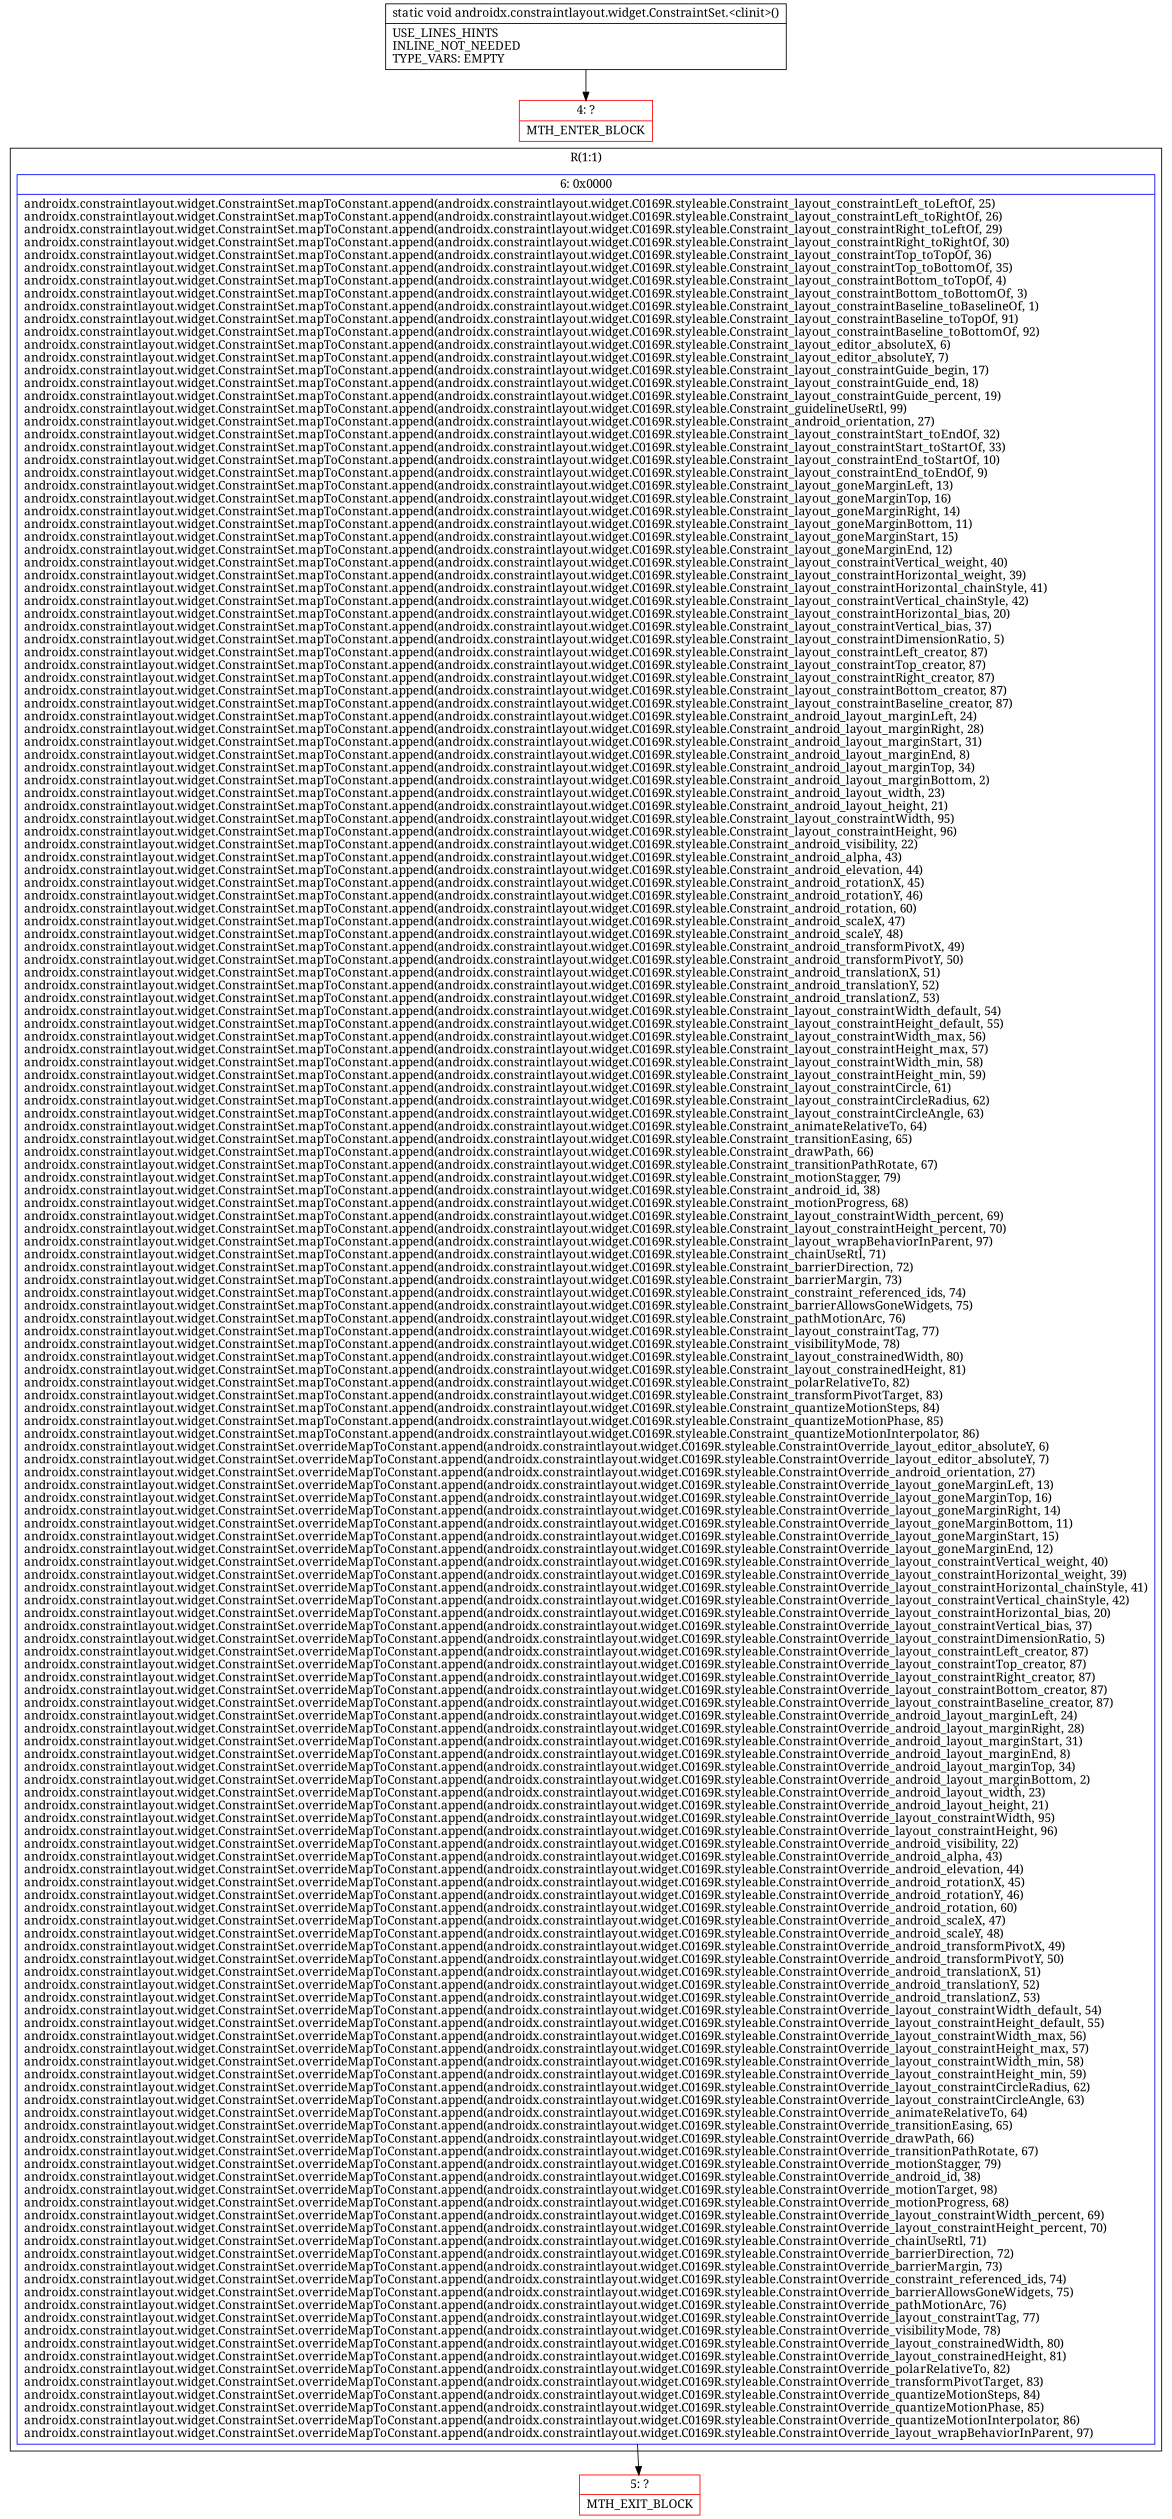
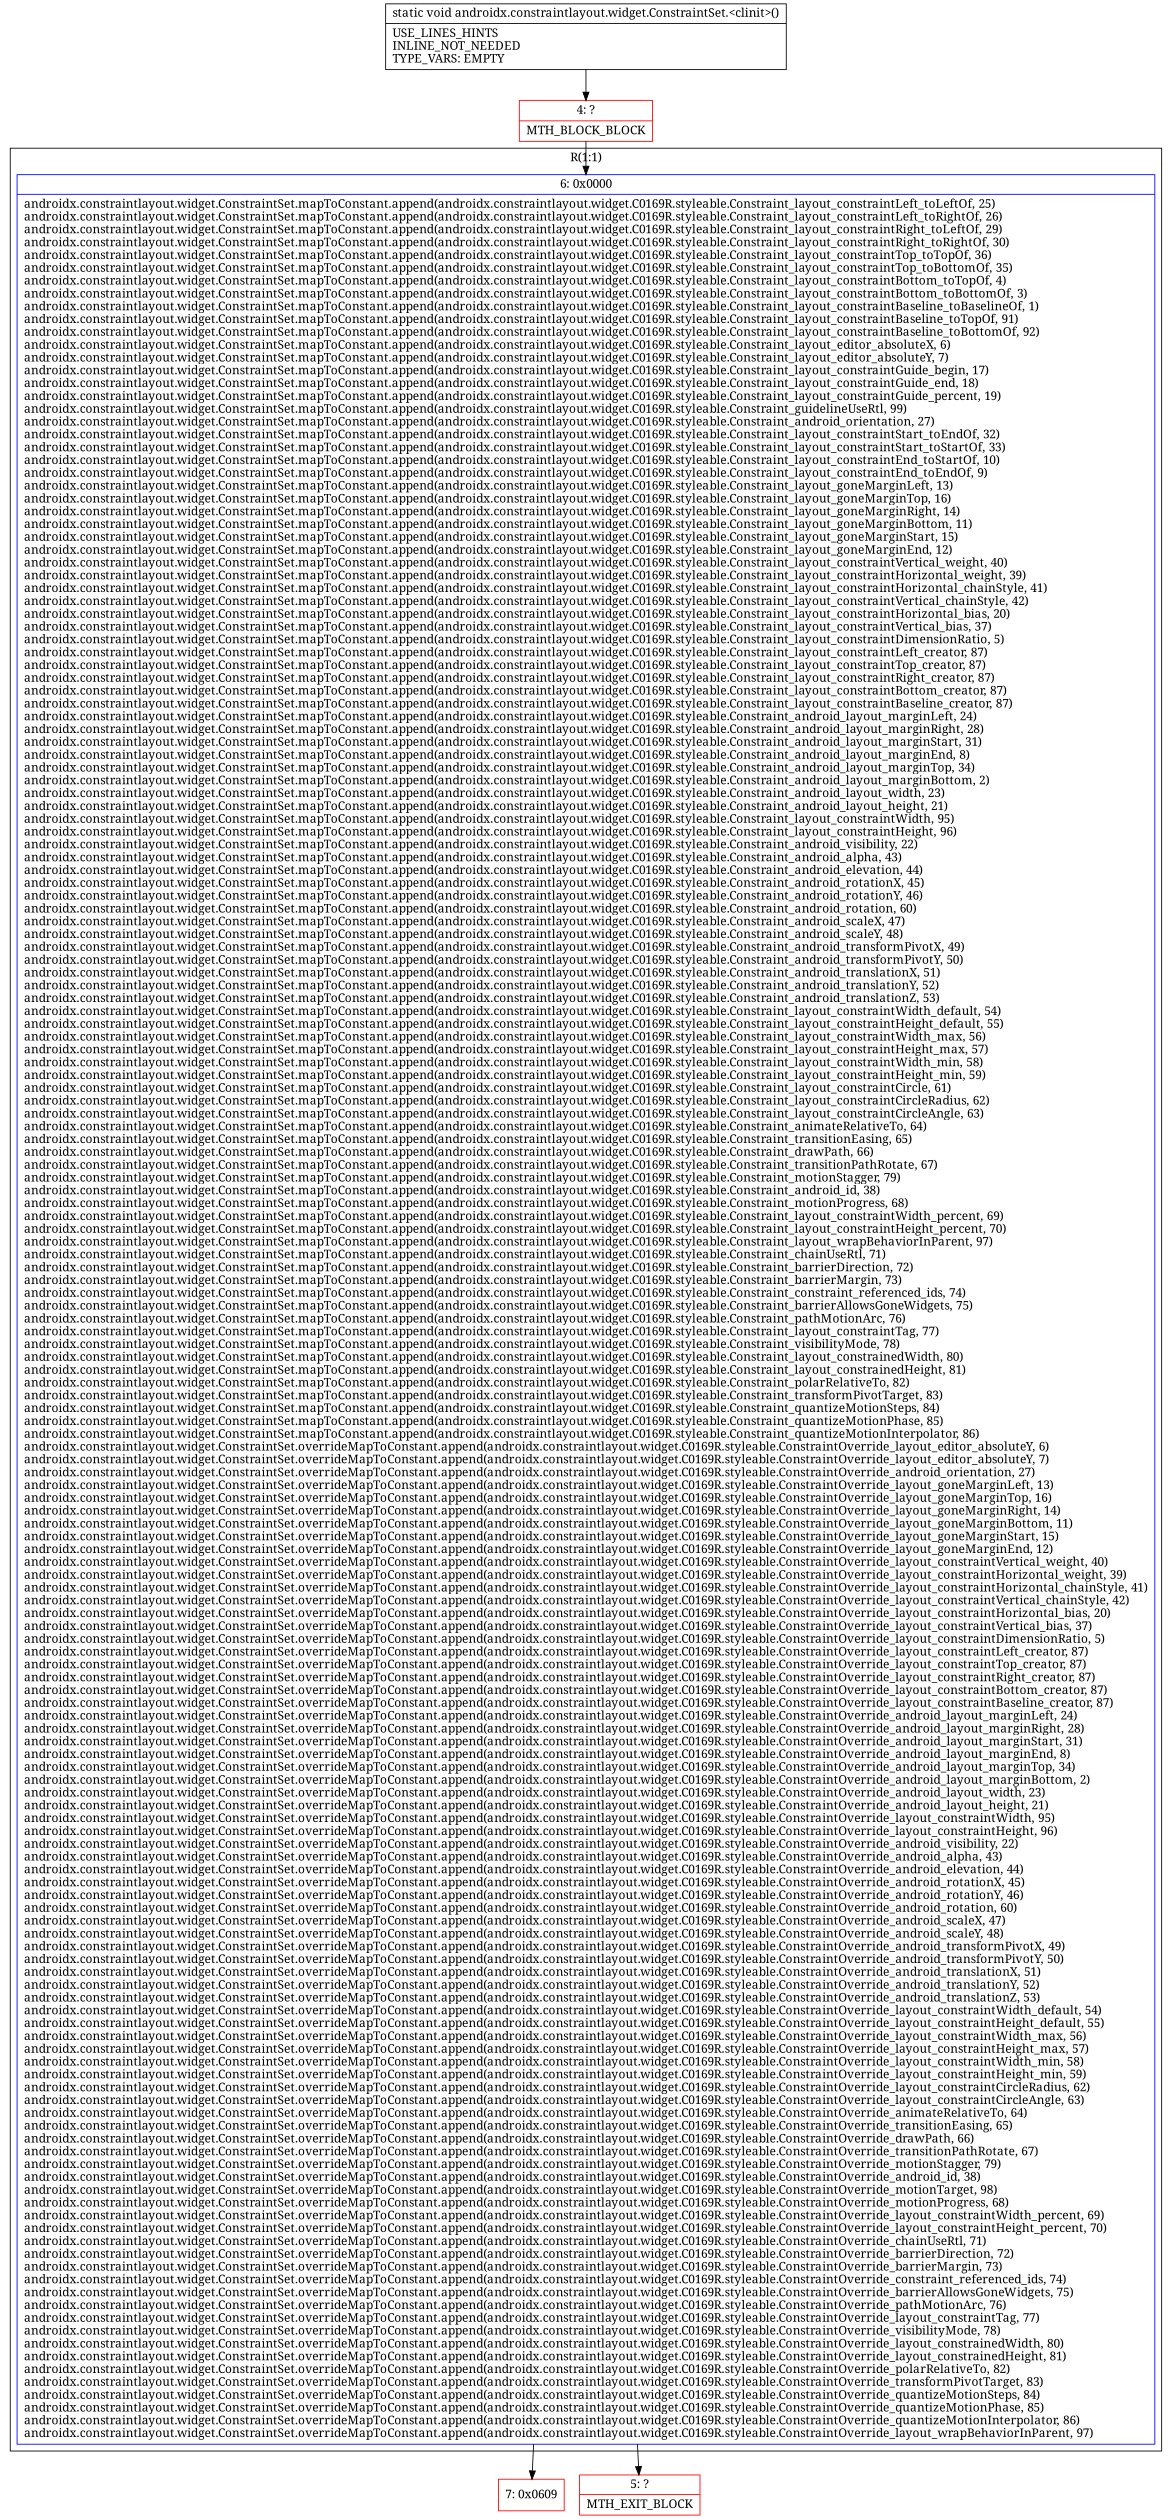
node "4: ?": text "MTH_ENTER_BLOCK" -> "MTH_BLOCK_BLOCK"
edge "4: ?" -> "6: 0x0000": added
node "7: 0x0609": added
